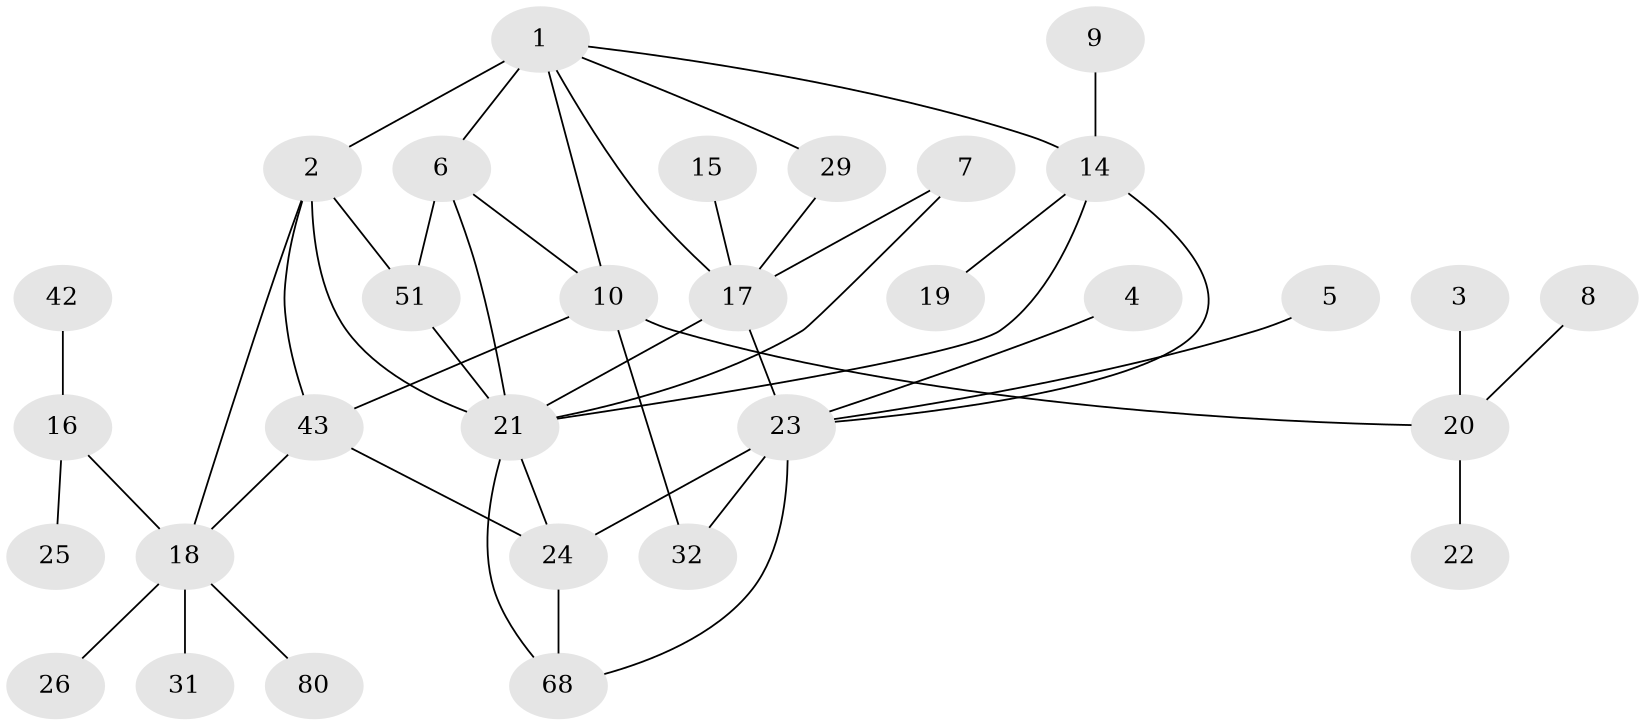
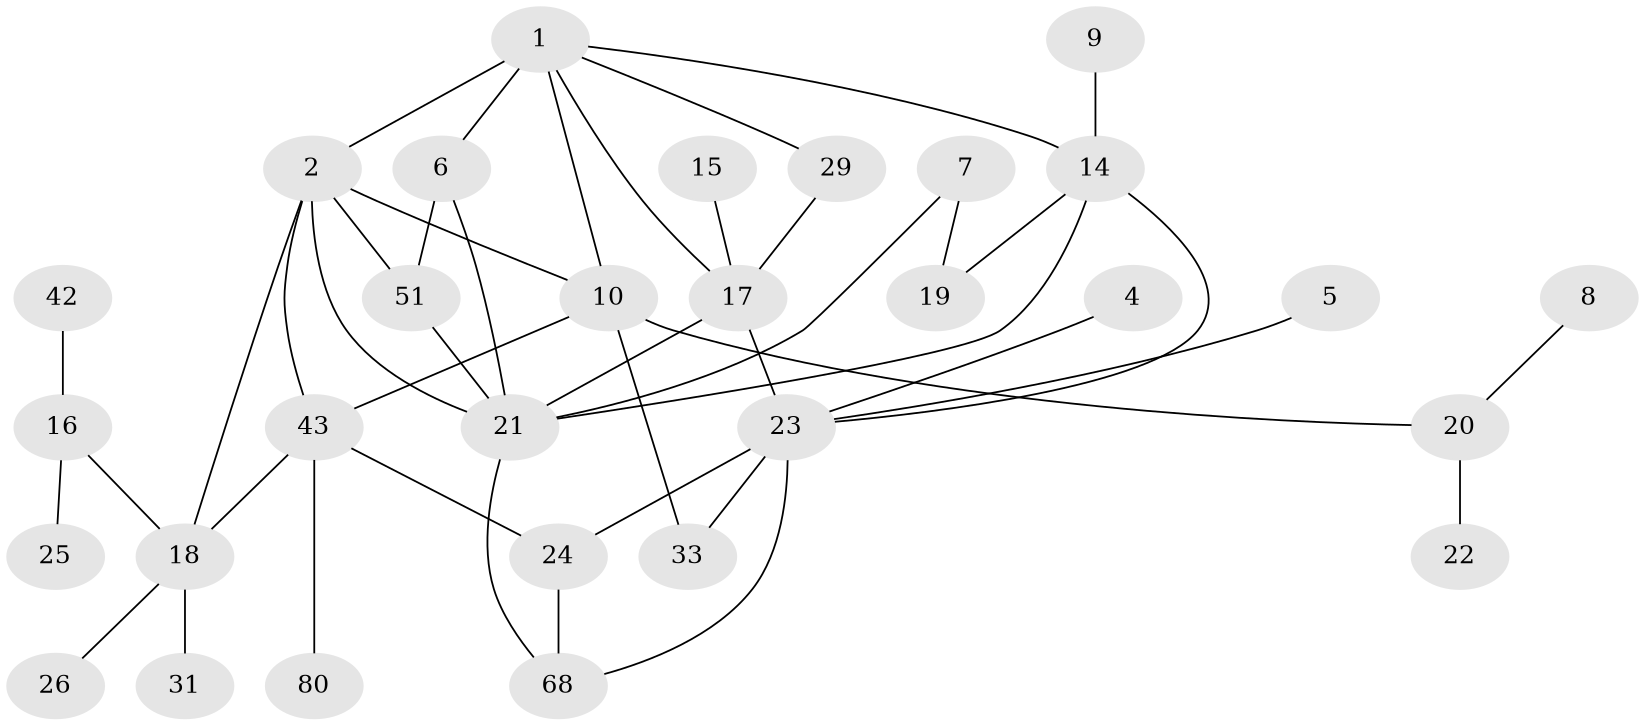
edge "7" -- "17": now "7" -- "19"
edge "6" -- "10": now "2" -- "10"
node "3": removed
edge "21" -- "24": removed
node "32": label "32" -> "33"
edge "18" -- "80": now "43" -- "80"
